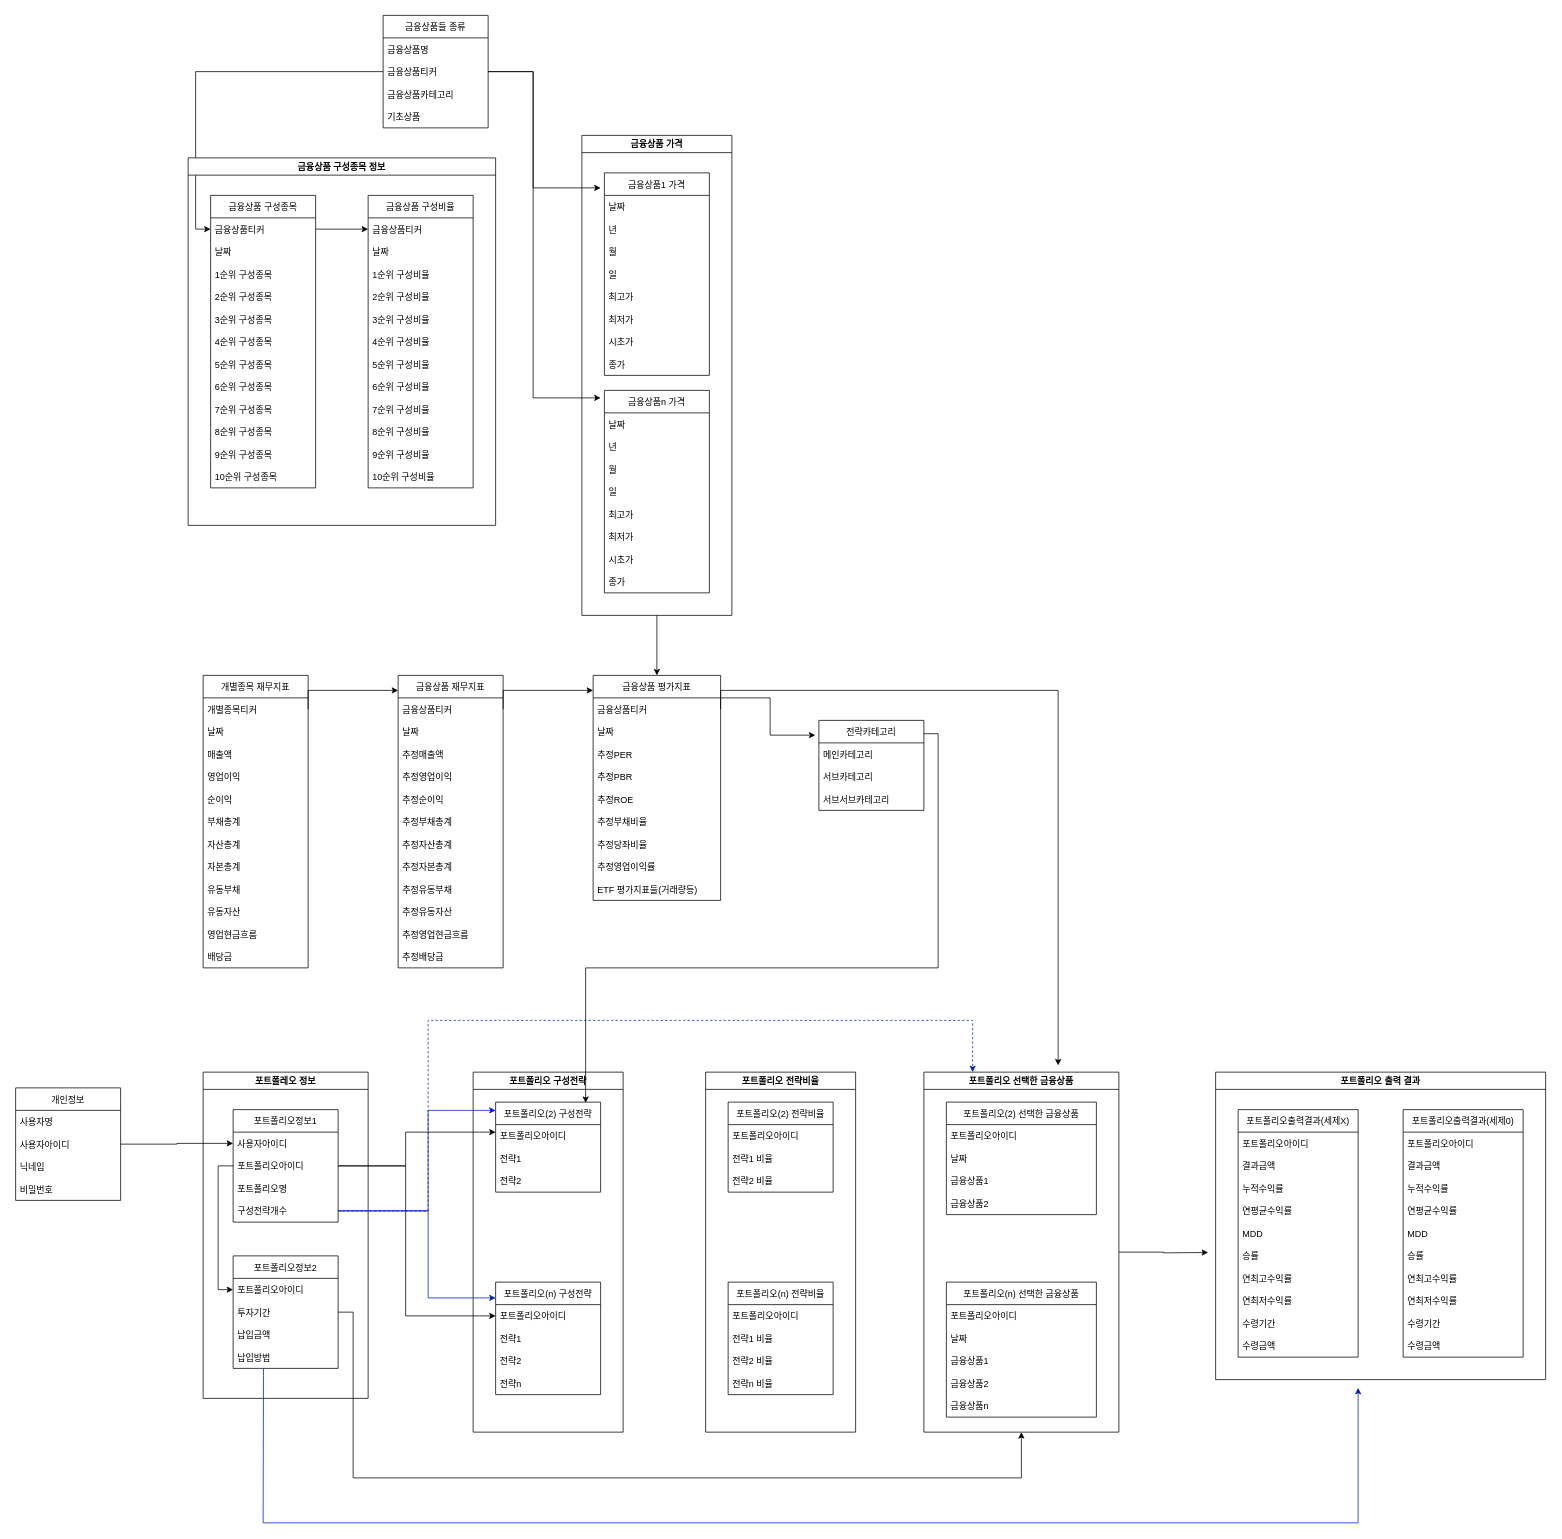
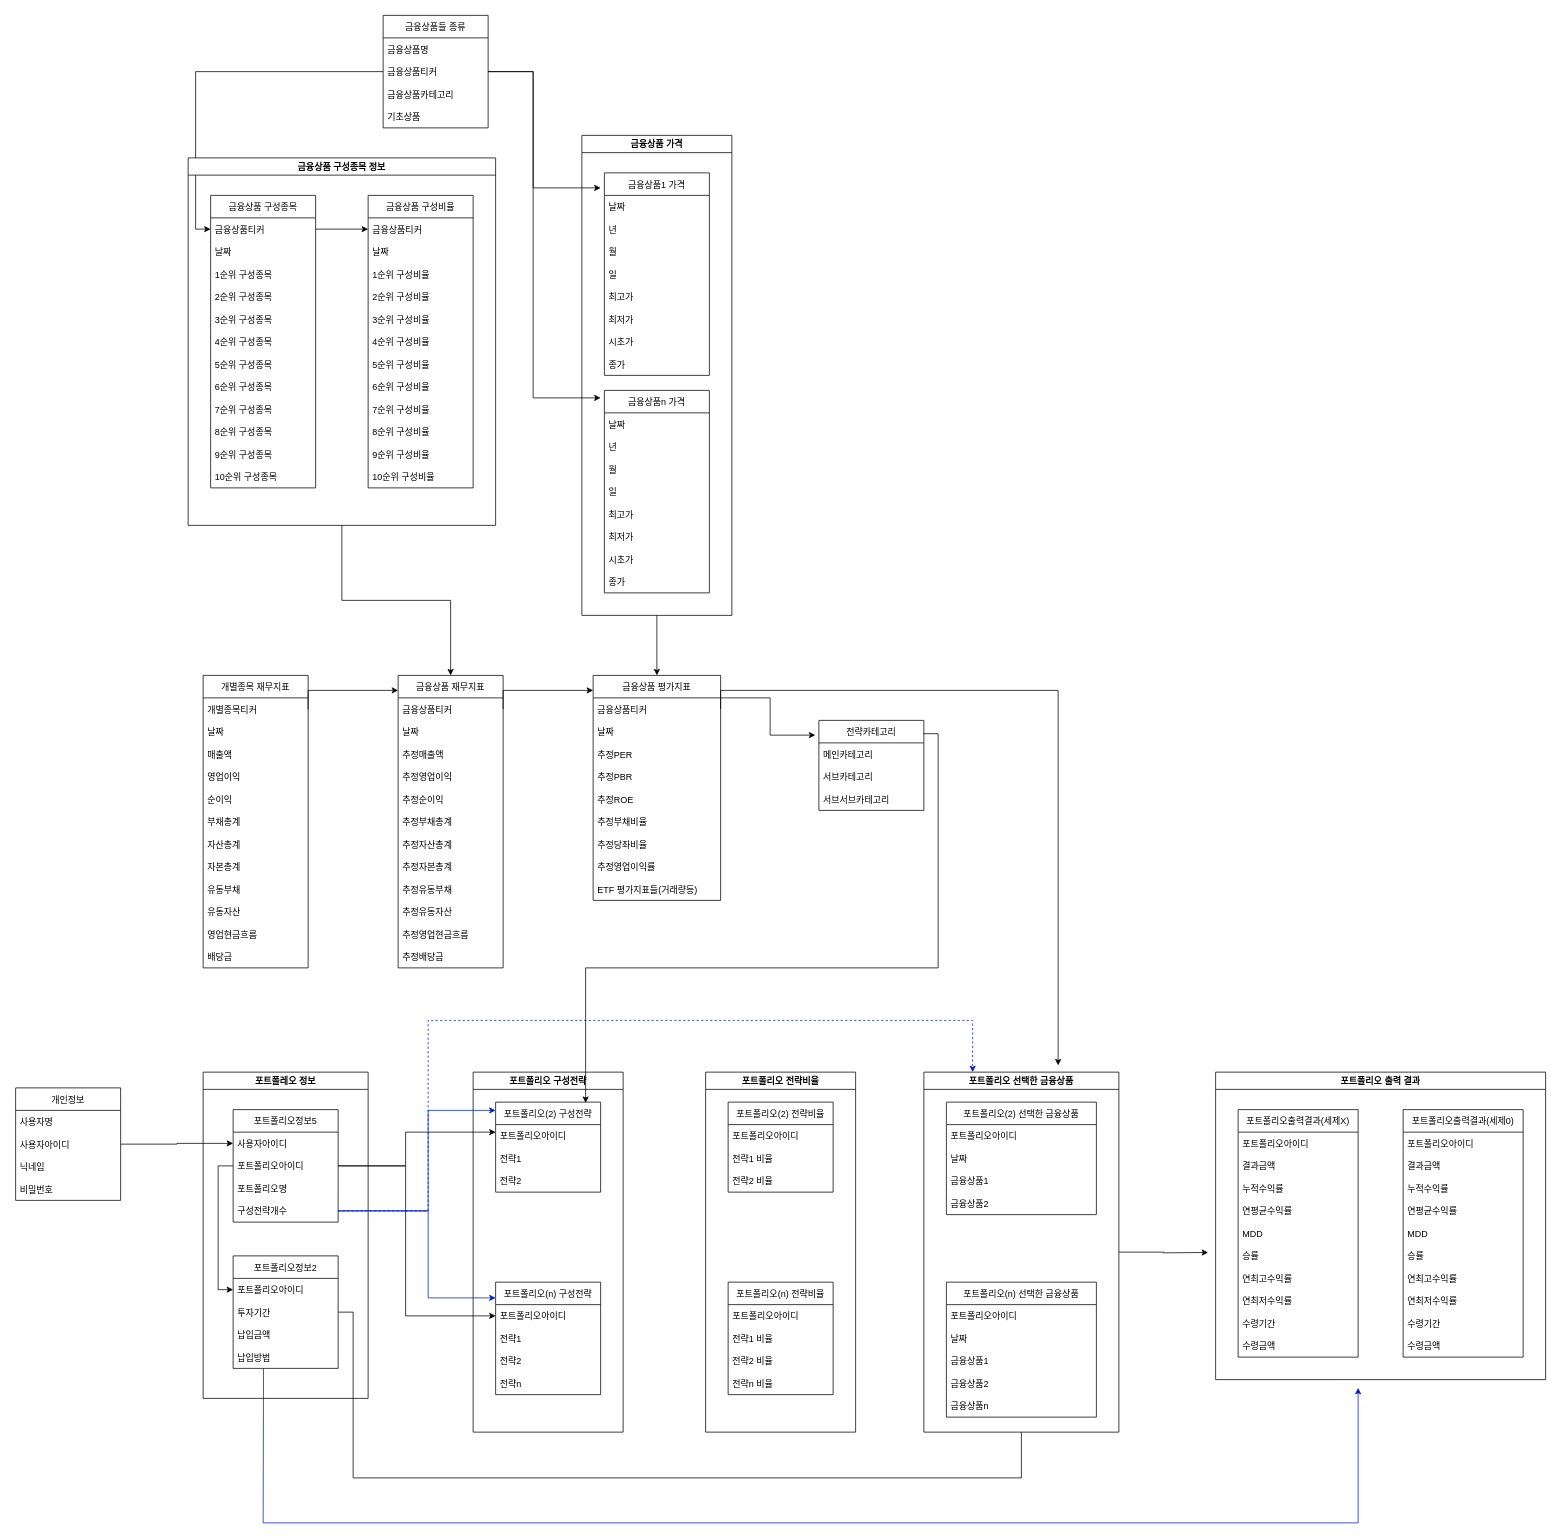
edge "금융상품 구성종목 정보" -> "금융상품 재무지표": added
node "포트폴리오정보1": label "포트폴리오정보1" -> "포트폴리오정보5"
edge "투자기간" -> "포트폴리오 선택한 금융상품": arrowhead classic -> none
